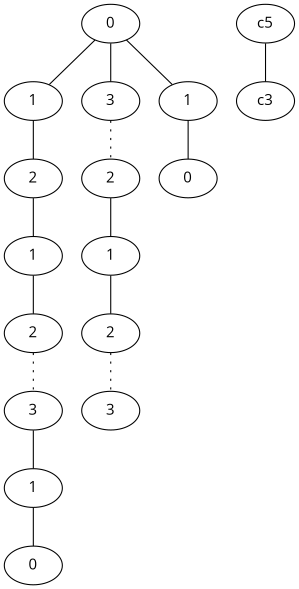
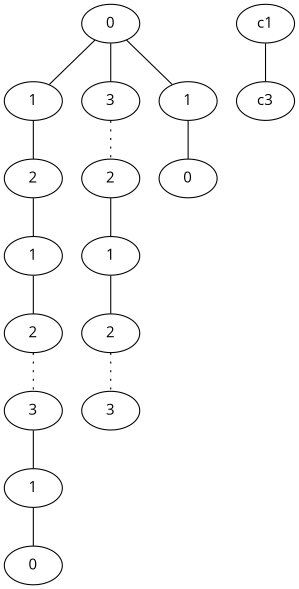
node "c5": label "c5" -> "c1"
